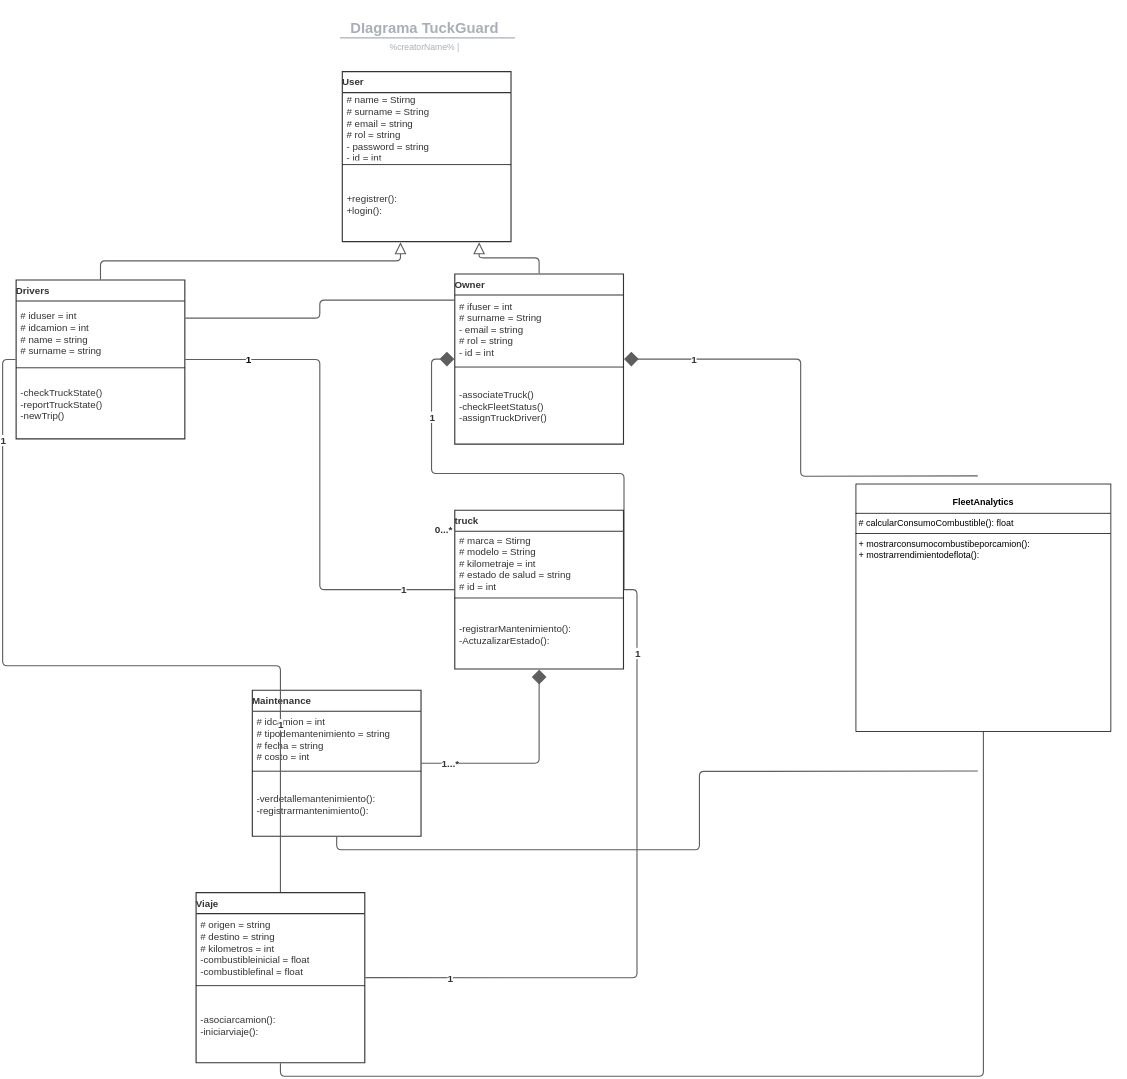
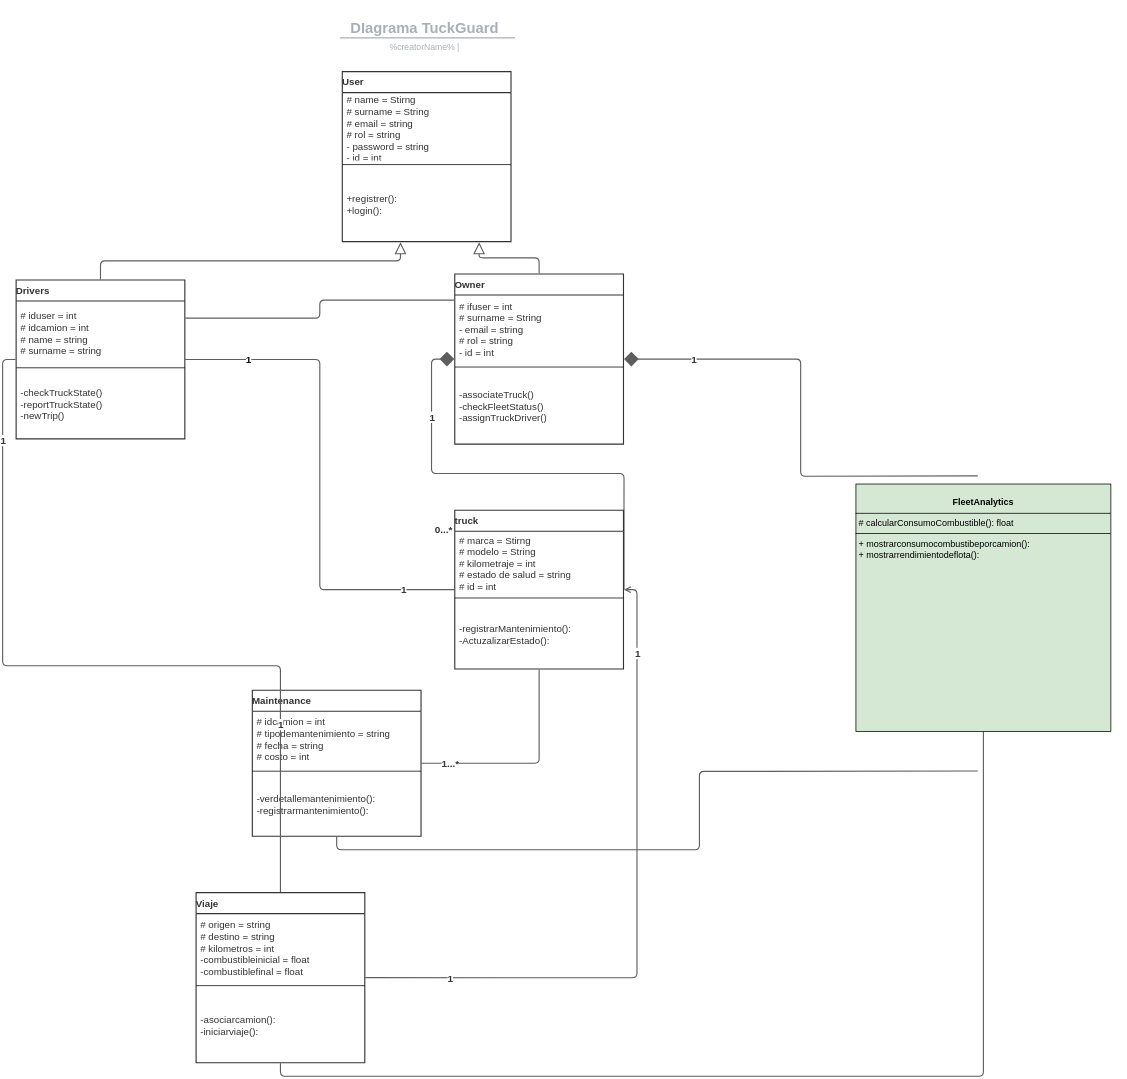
edge "truck" -- "Viaje": arrowhead none -> open
node "FleetAnalytics # calcularConsumoCombustible(): float + mostrarconsumocombustibeporcamion(): + mostrarrendimientodeflota():": fillcolor #ffffff -> #d5e8d4
edge "Maintenance" -> "truck": arrowhead diamond -> none
